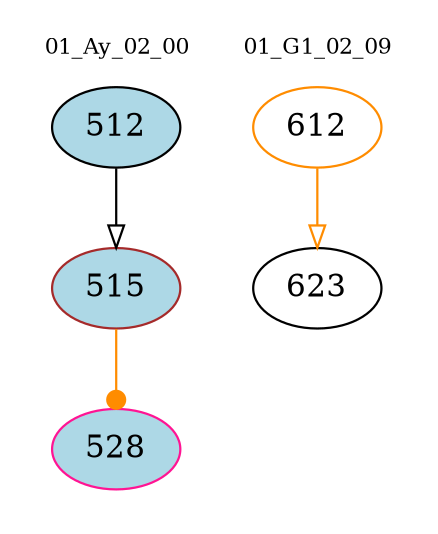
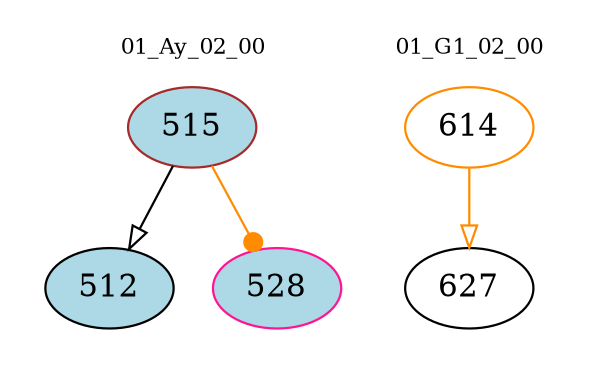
cluster "01_G1_02_09": label "01_G1_02_09" -> "01_G1_02_00"
node "612": label "612" -> "614"
edge "512" -> "515": reversed
node "623": label "623" -> "627"
